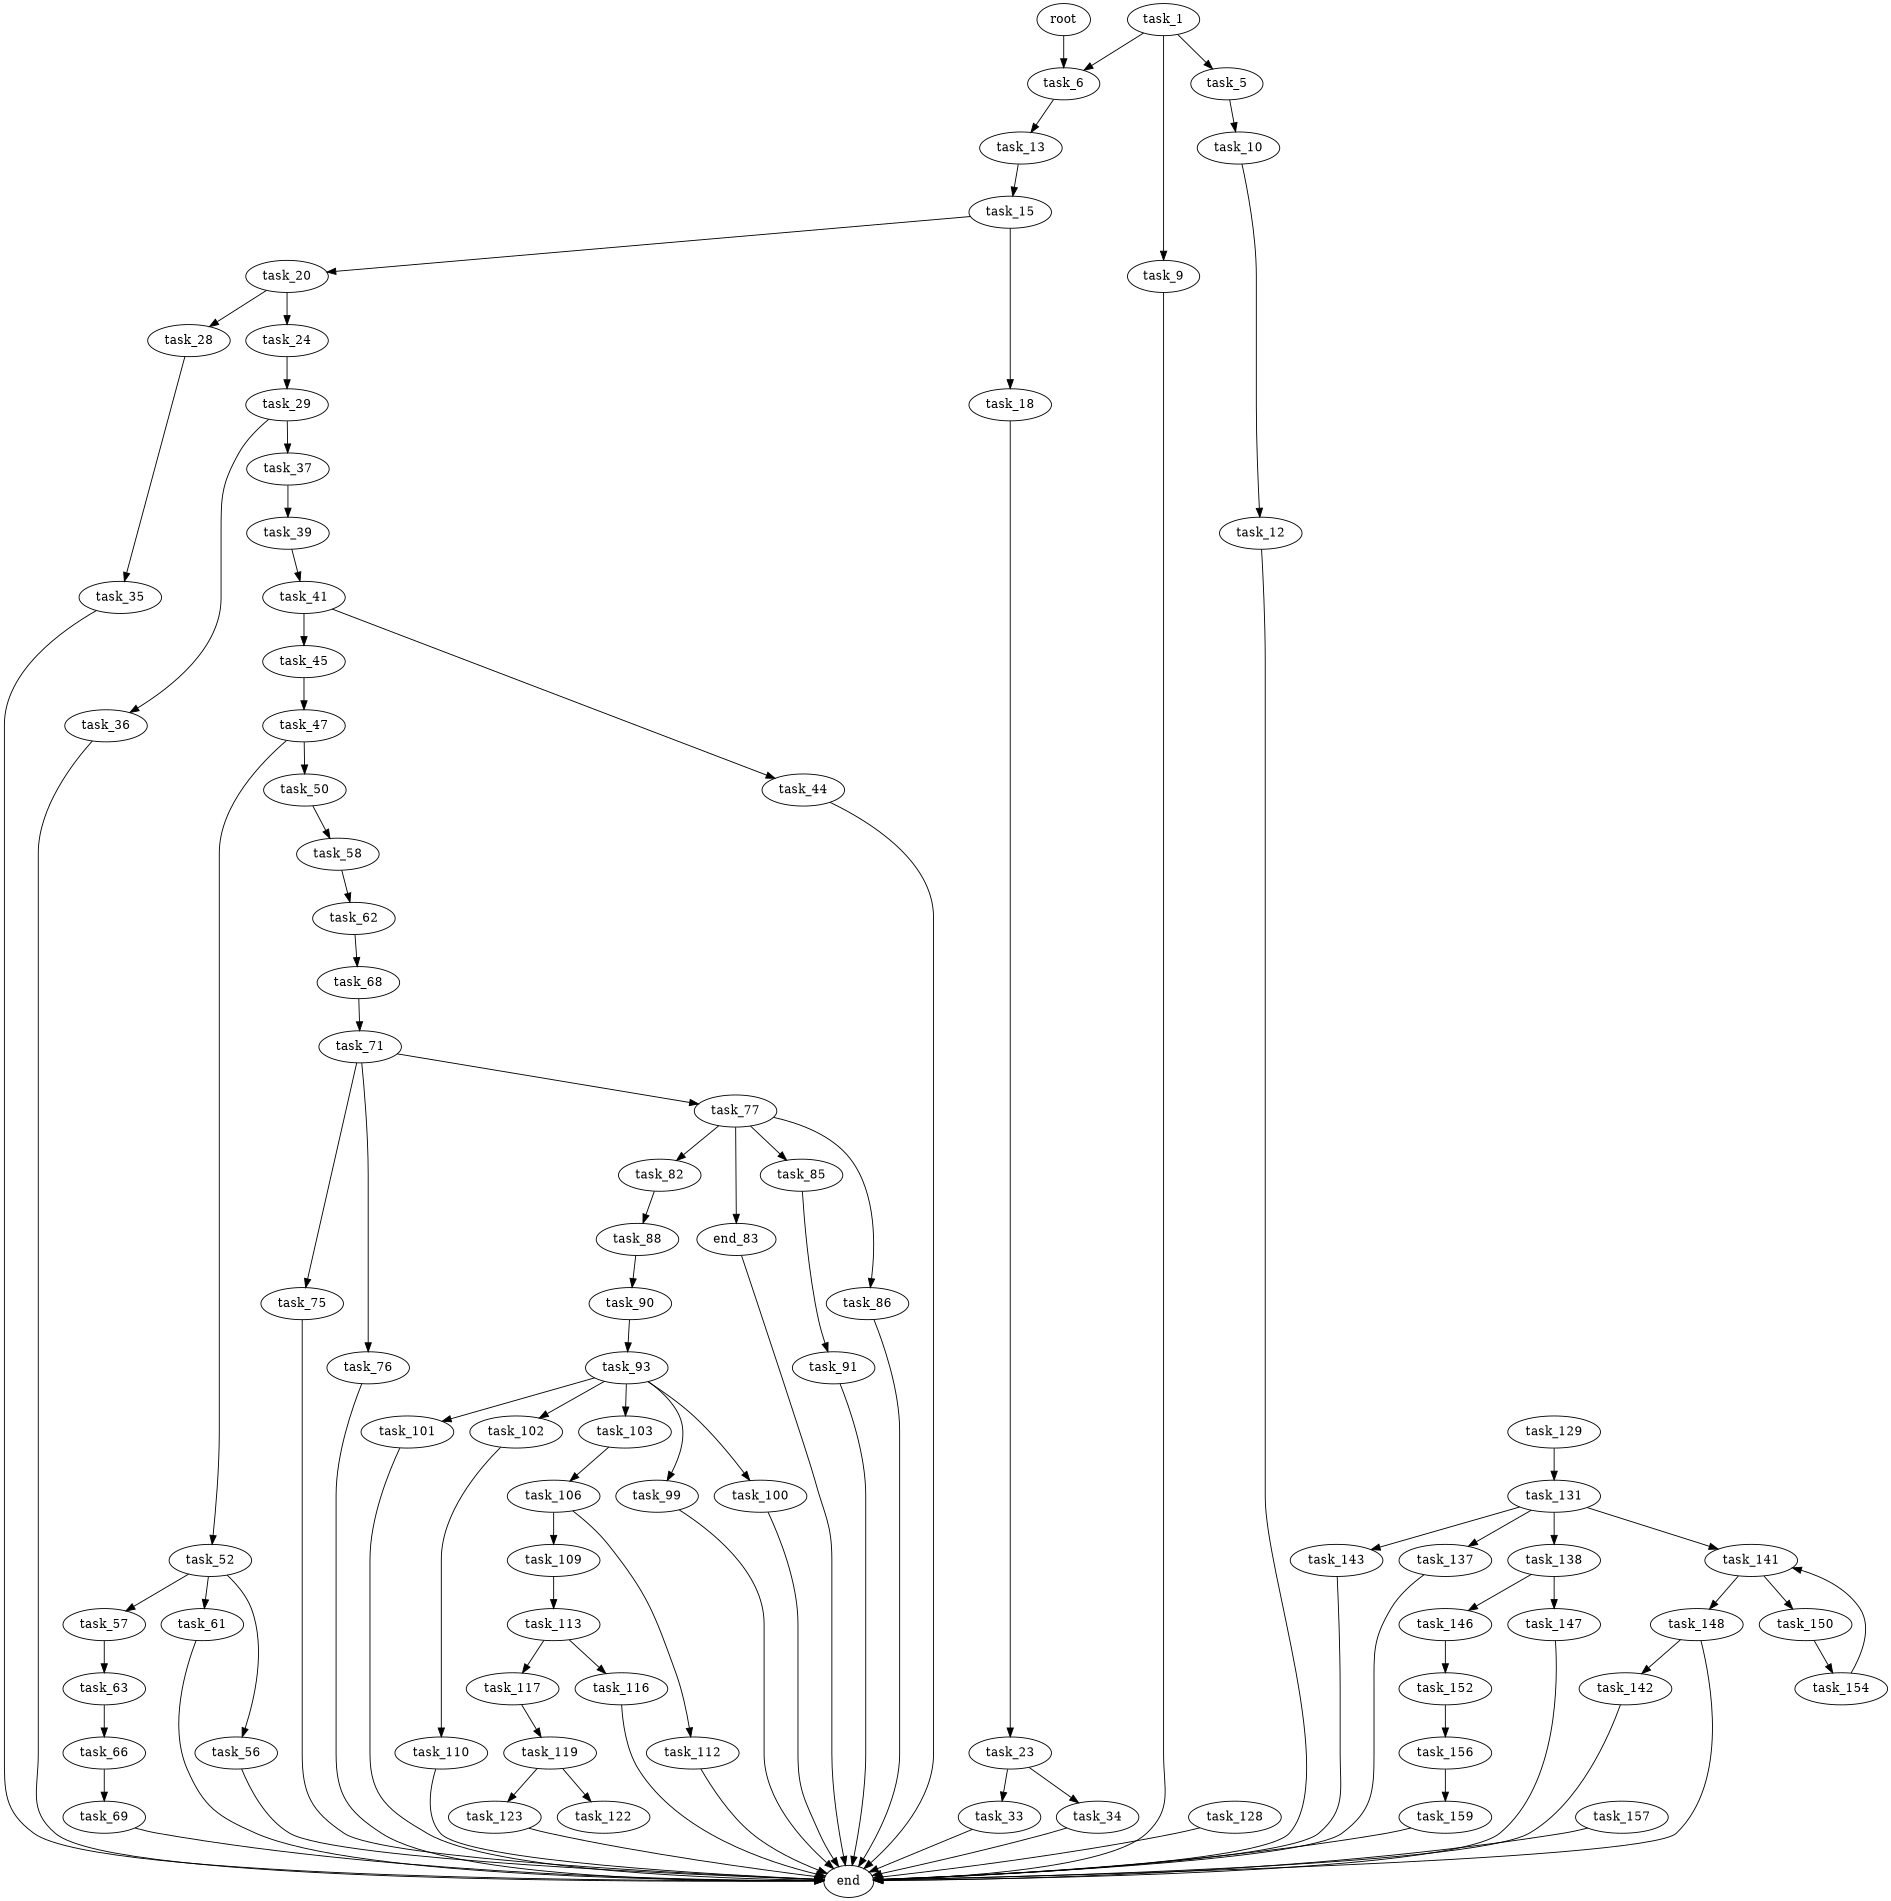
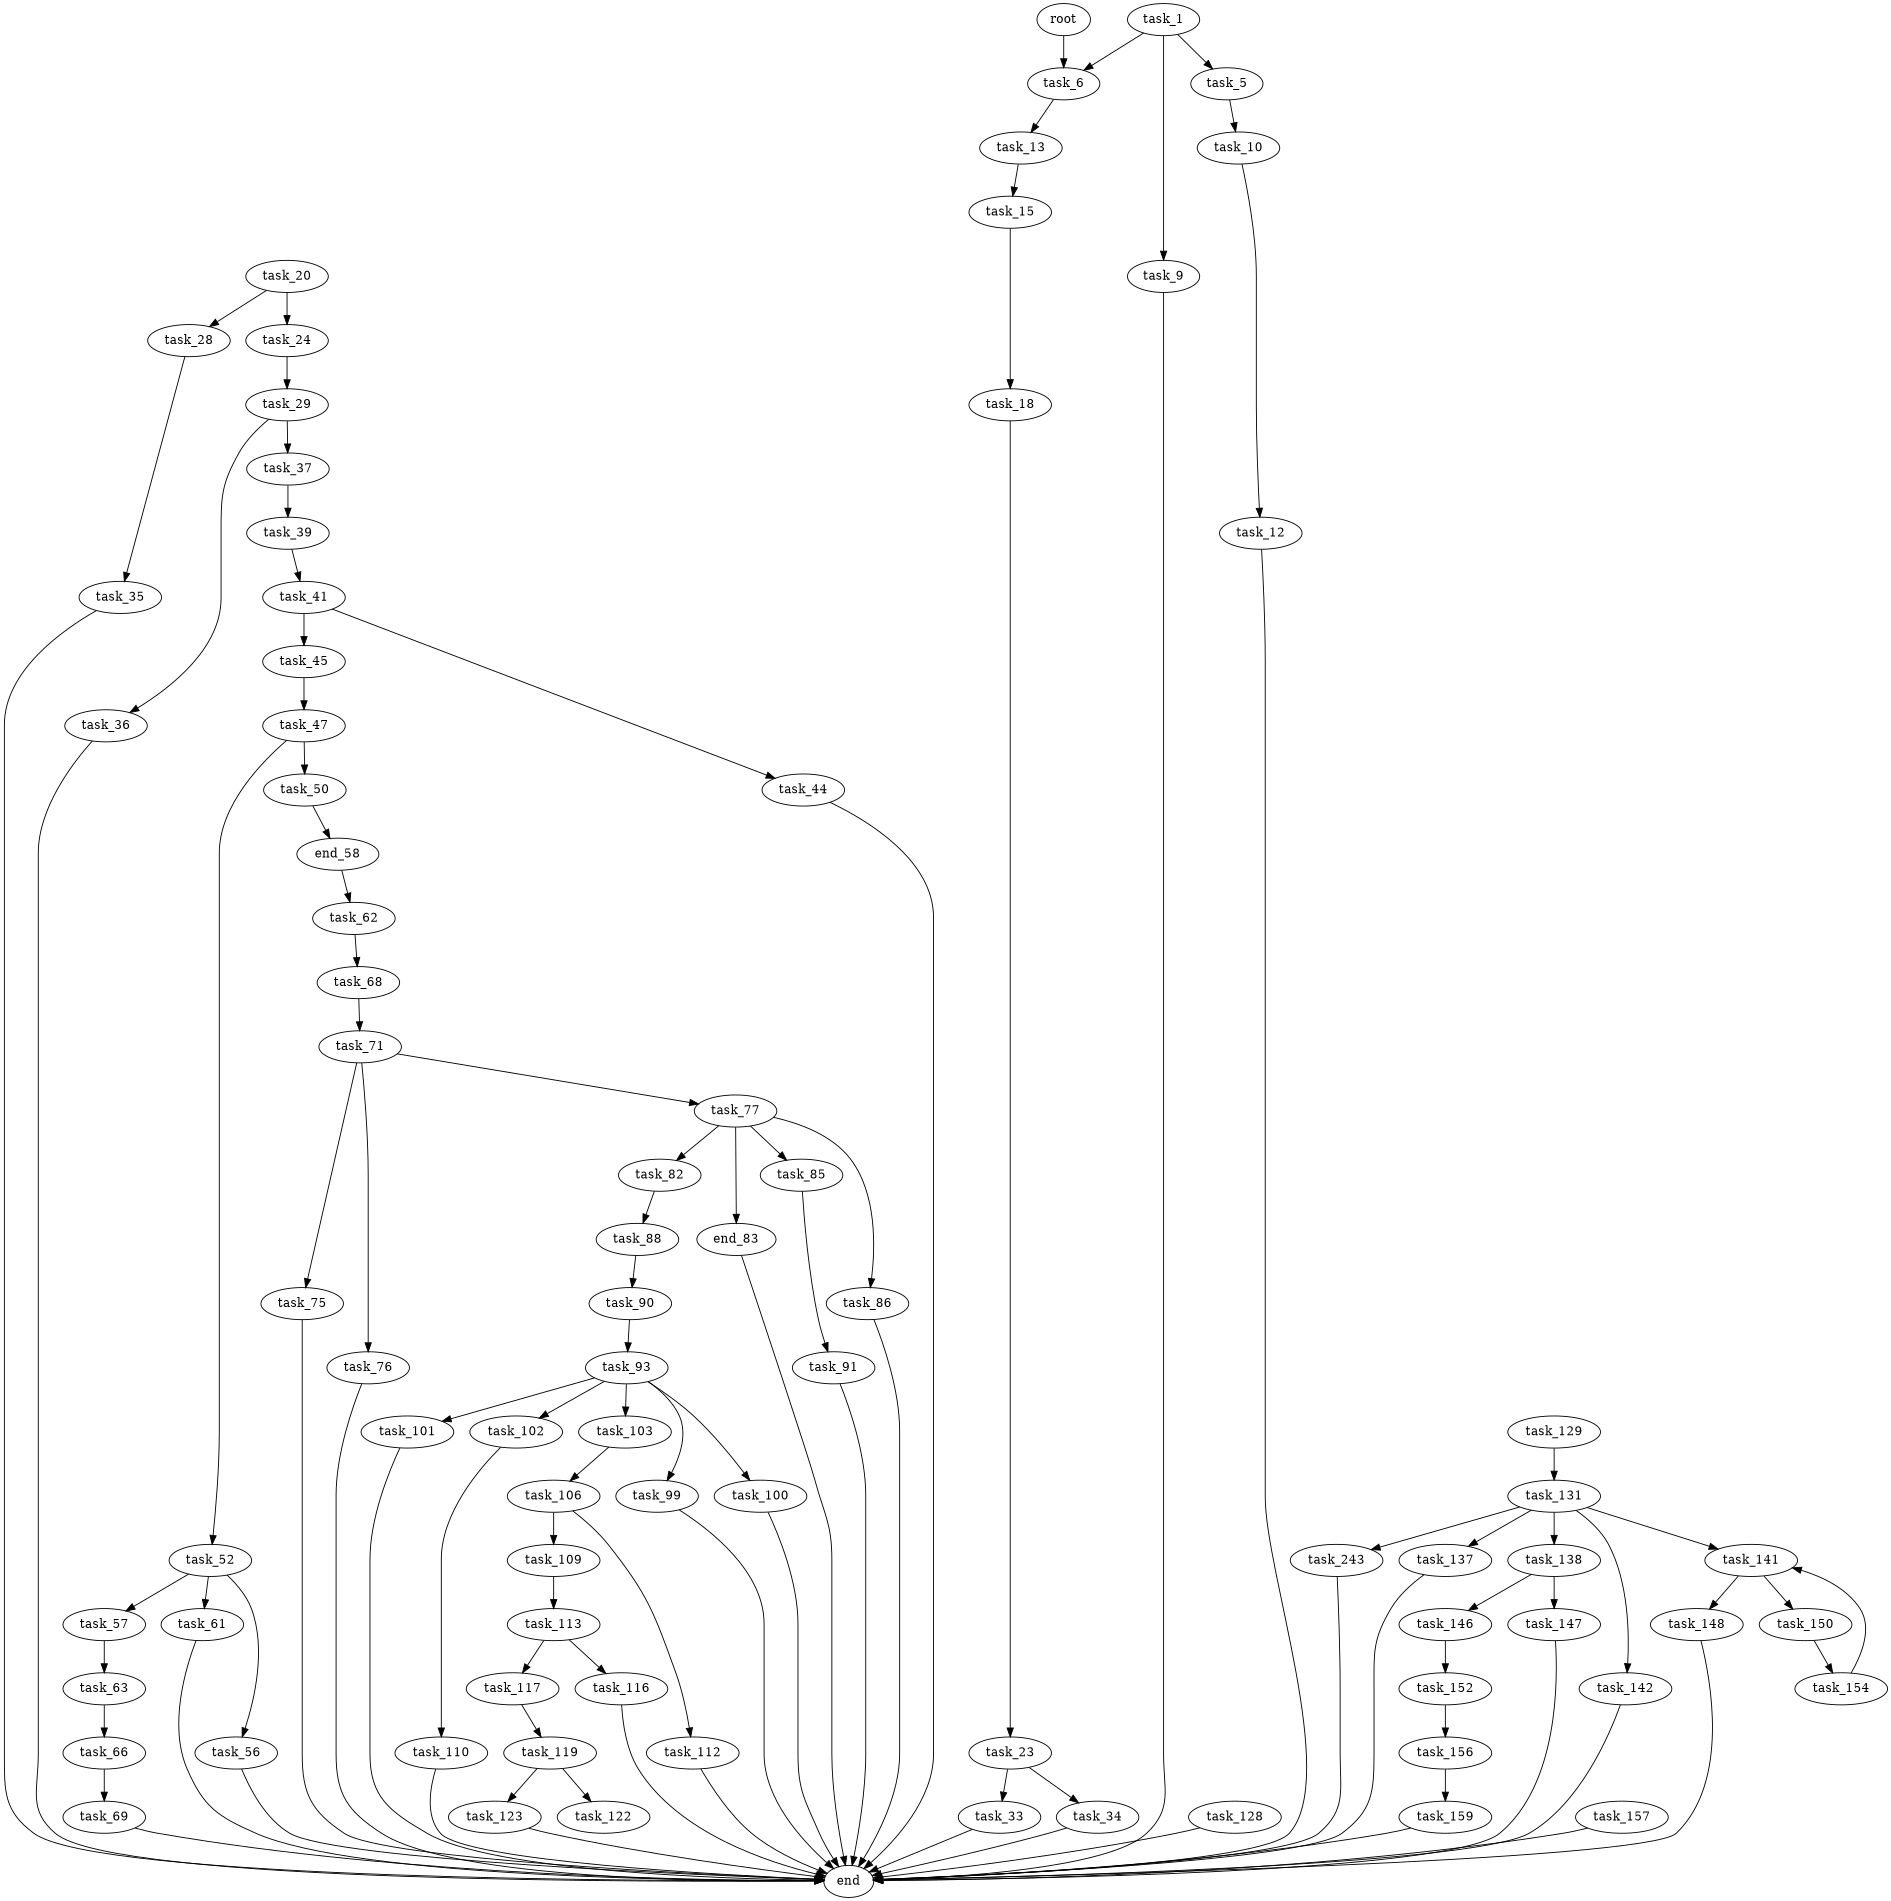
edge "task_15" -> "task_20": removed
node "task_58": label "task_58" -> "end_58"
node "task_143": label "task_143" -> "task_243"
edge "task_148" -> "task_142": now "task_131" -> "task_142"
